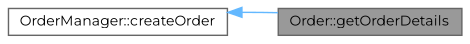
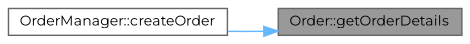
edge "Order::getOrderDetails" -> "OrderManager::createOrder": reversed
